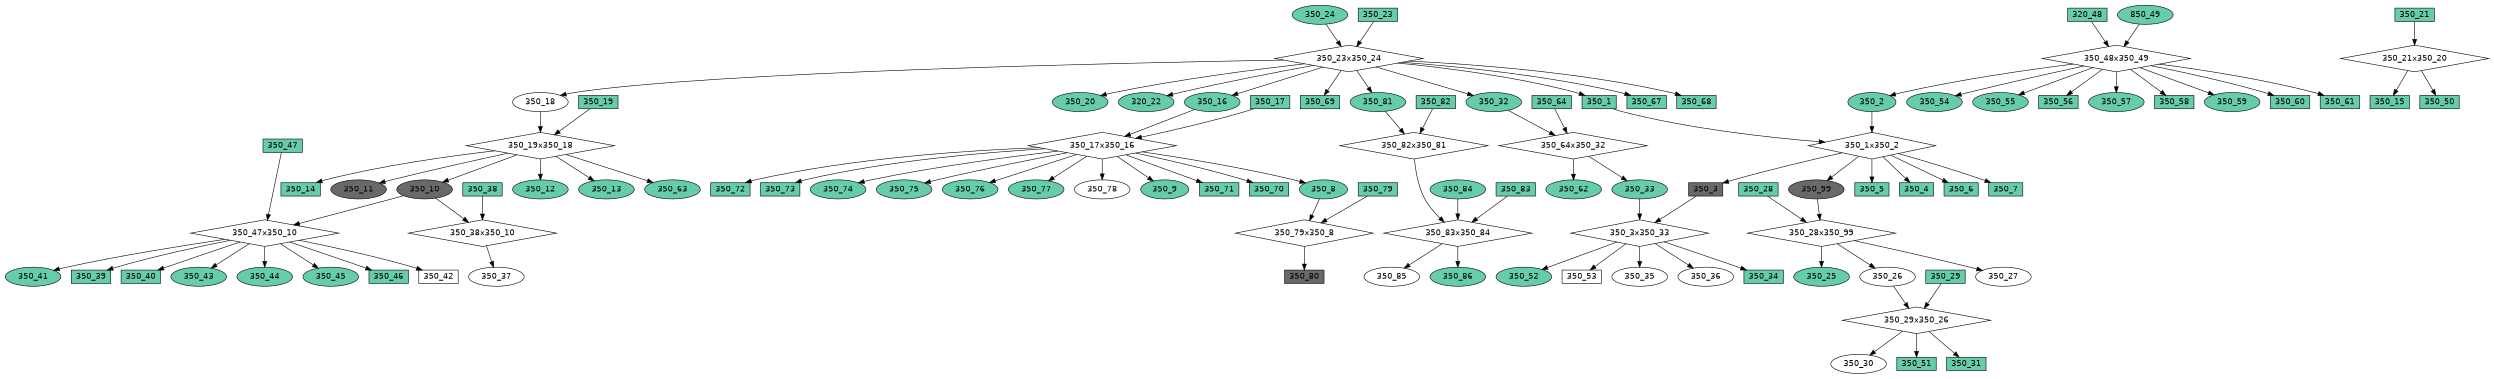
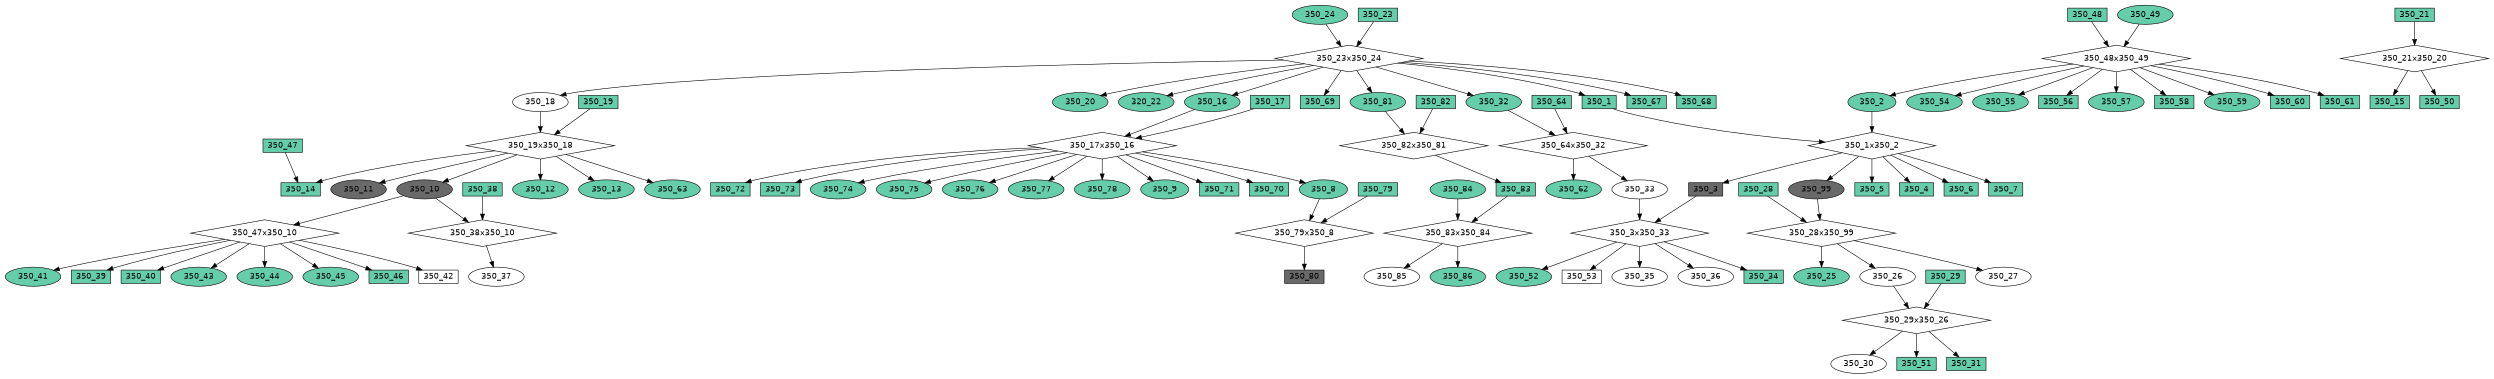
node "320_48": label "320_48" -> "350_48"
node "850_49": label "850_49" -> "350_49"
edge "350_47" -> "350_47x350_10": now "350_47" -> "350_14"
node "350_78": fillcolor white -> aquamarine3
node "350_33": fillcolor aquamarine3 -> white
edge "350_82x350_81" -> "350_83x350_84": now "350_82x350_81" -> "350_83"
